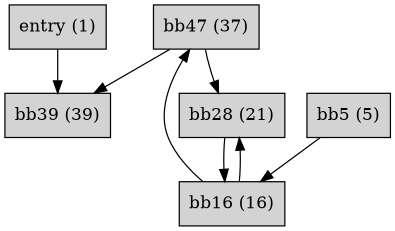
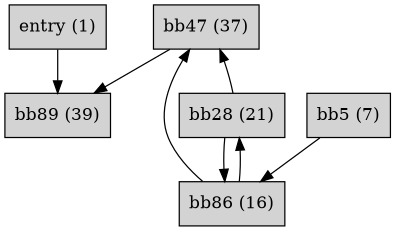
edge "bb47 (37)" -> "bb28 (21)": reversed
node "bb39 (39)": label "bb39 (39)" -> "bb89 (39)"
node "bb5 (5)": label "bb5 (5)" -> "bb5 (7)"
node "bb16 (16)": label "bb16 (16)" -> "bb86 (16)"
